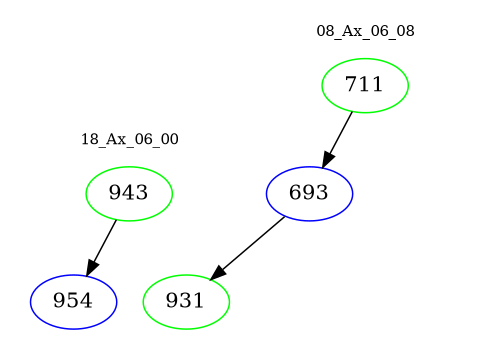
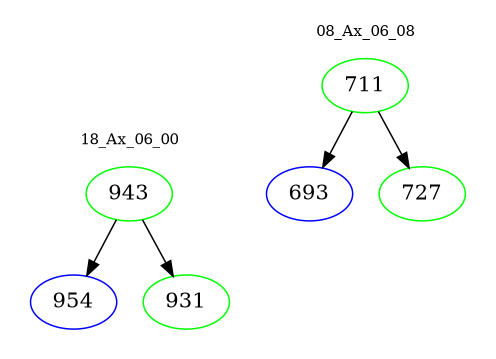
node "727": added
edge "693" -> "931": now "943" -> "931"
